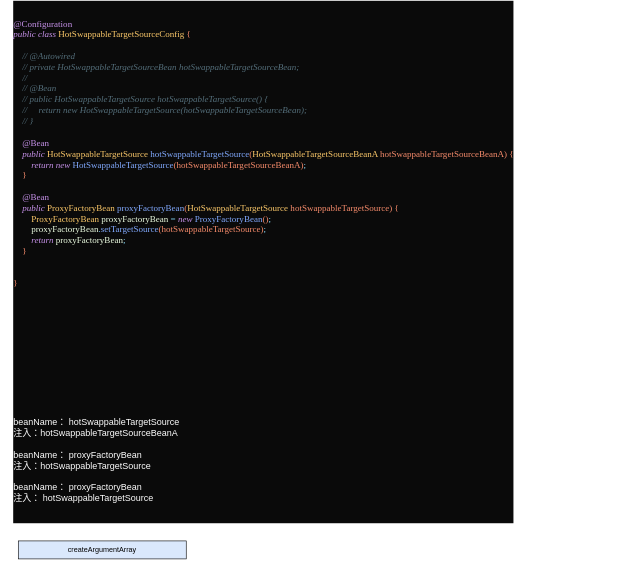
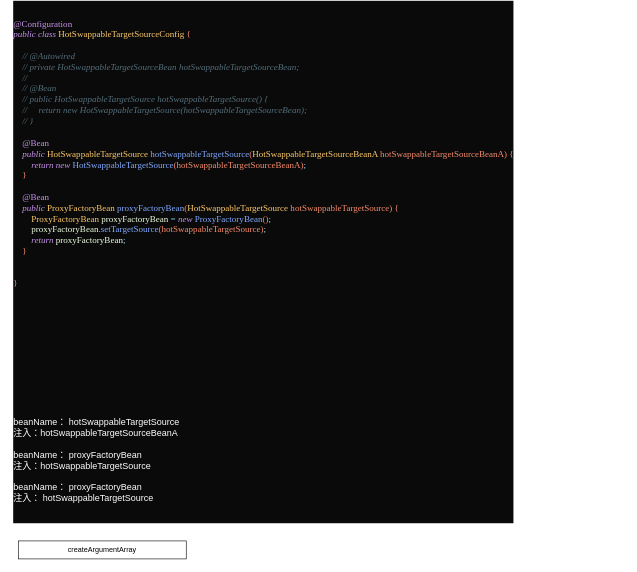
node "createArgumentArray": fillcolor #dae8fc -> #ffffff
